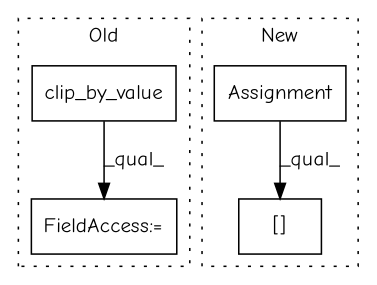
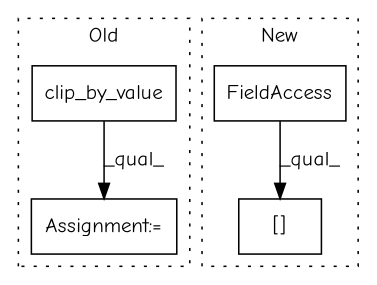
node "Assignment": label "Assignment" -> "FieldAccess"
node "FieldAccess:=": label "FieldAccess:=" -> "Assignment:="
